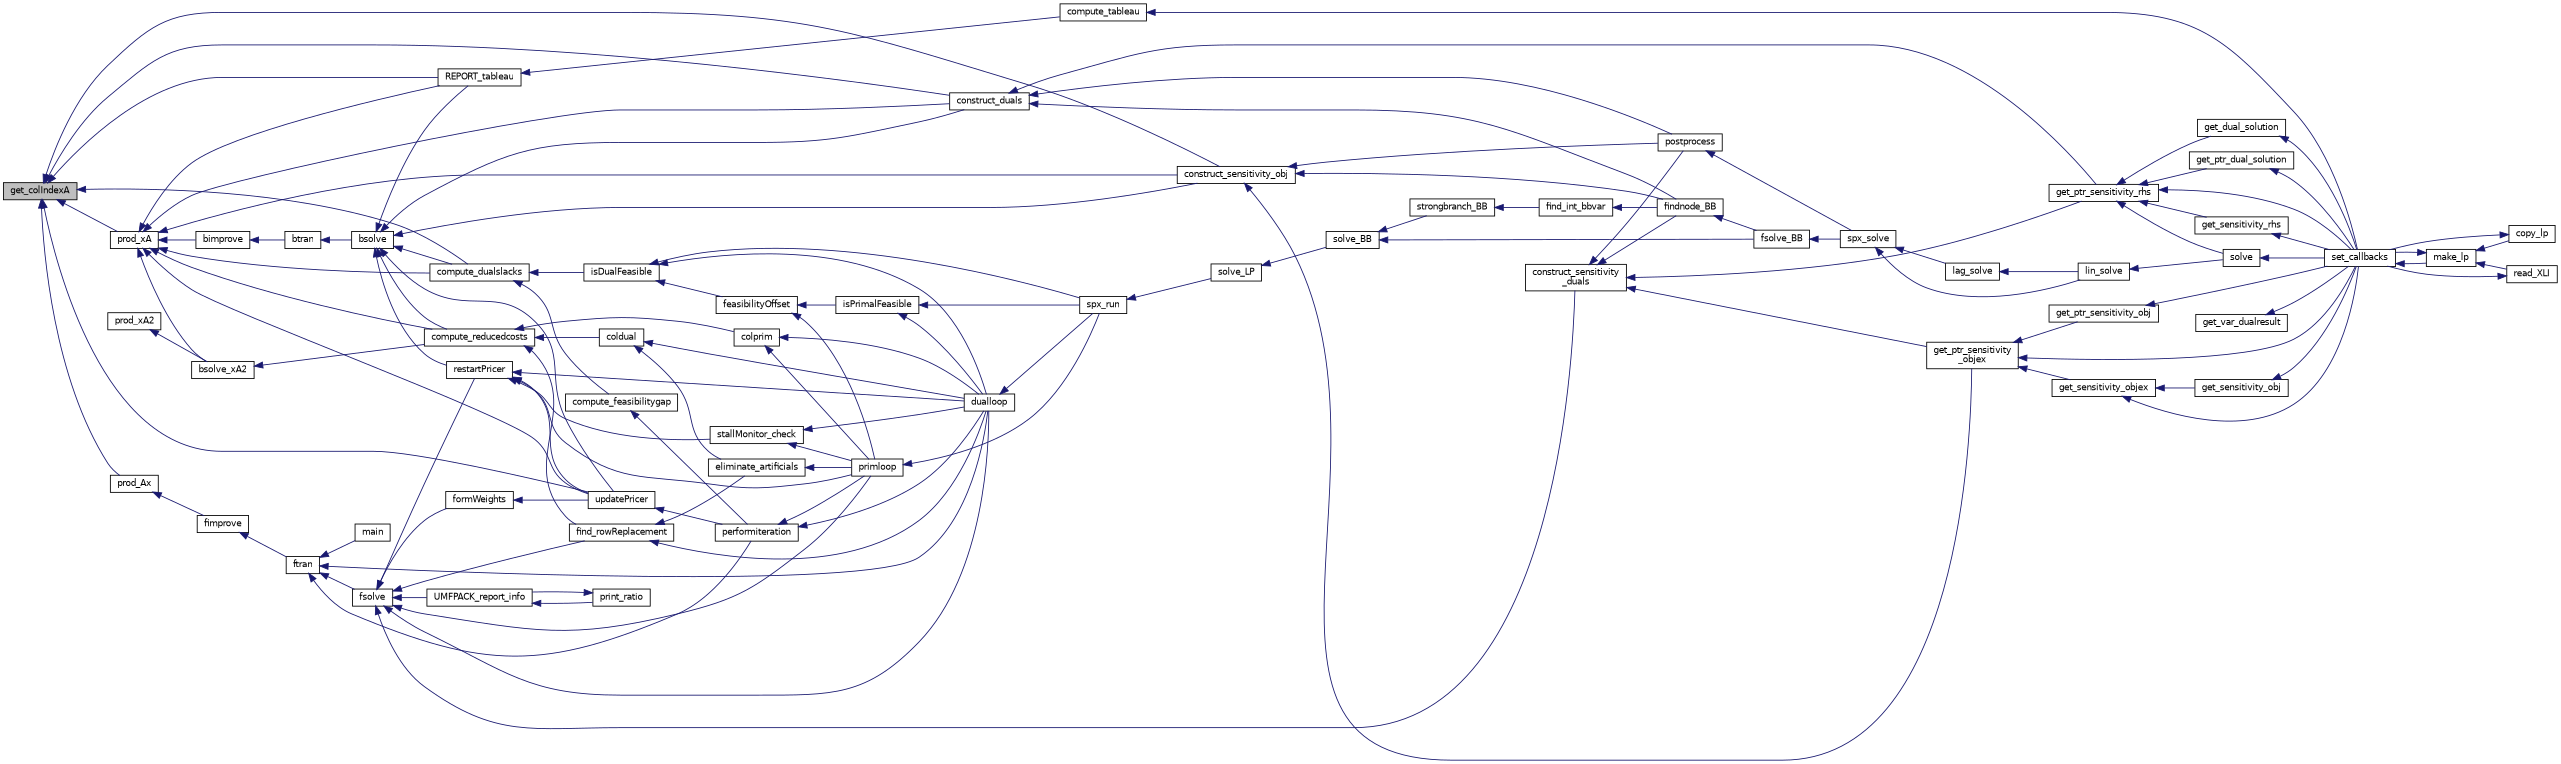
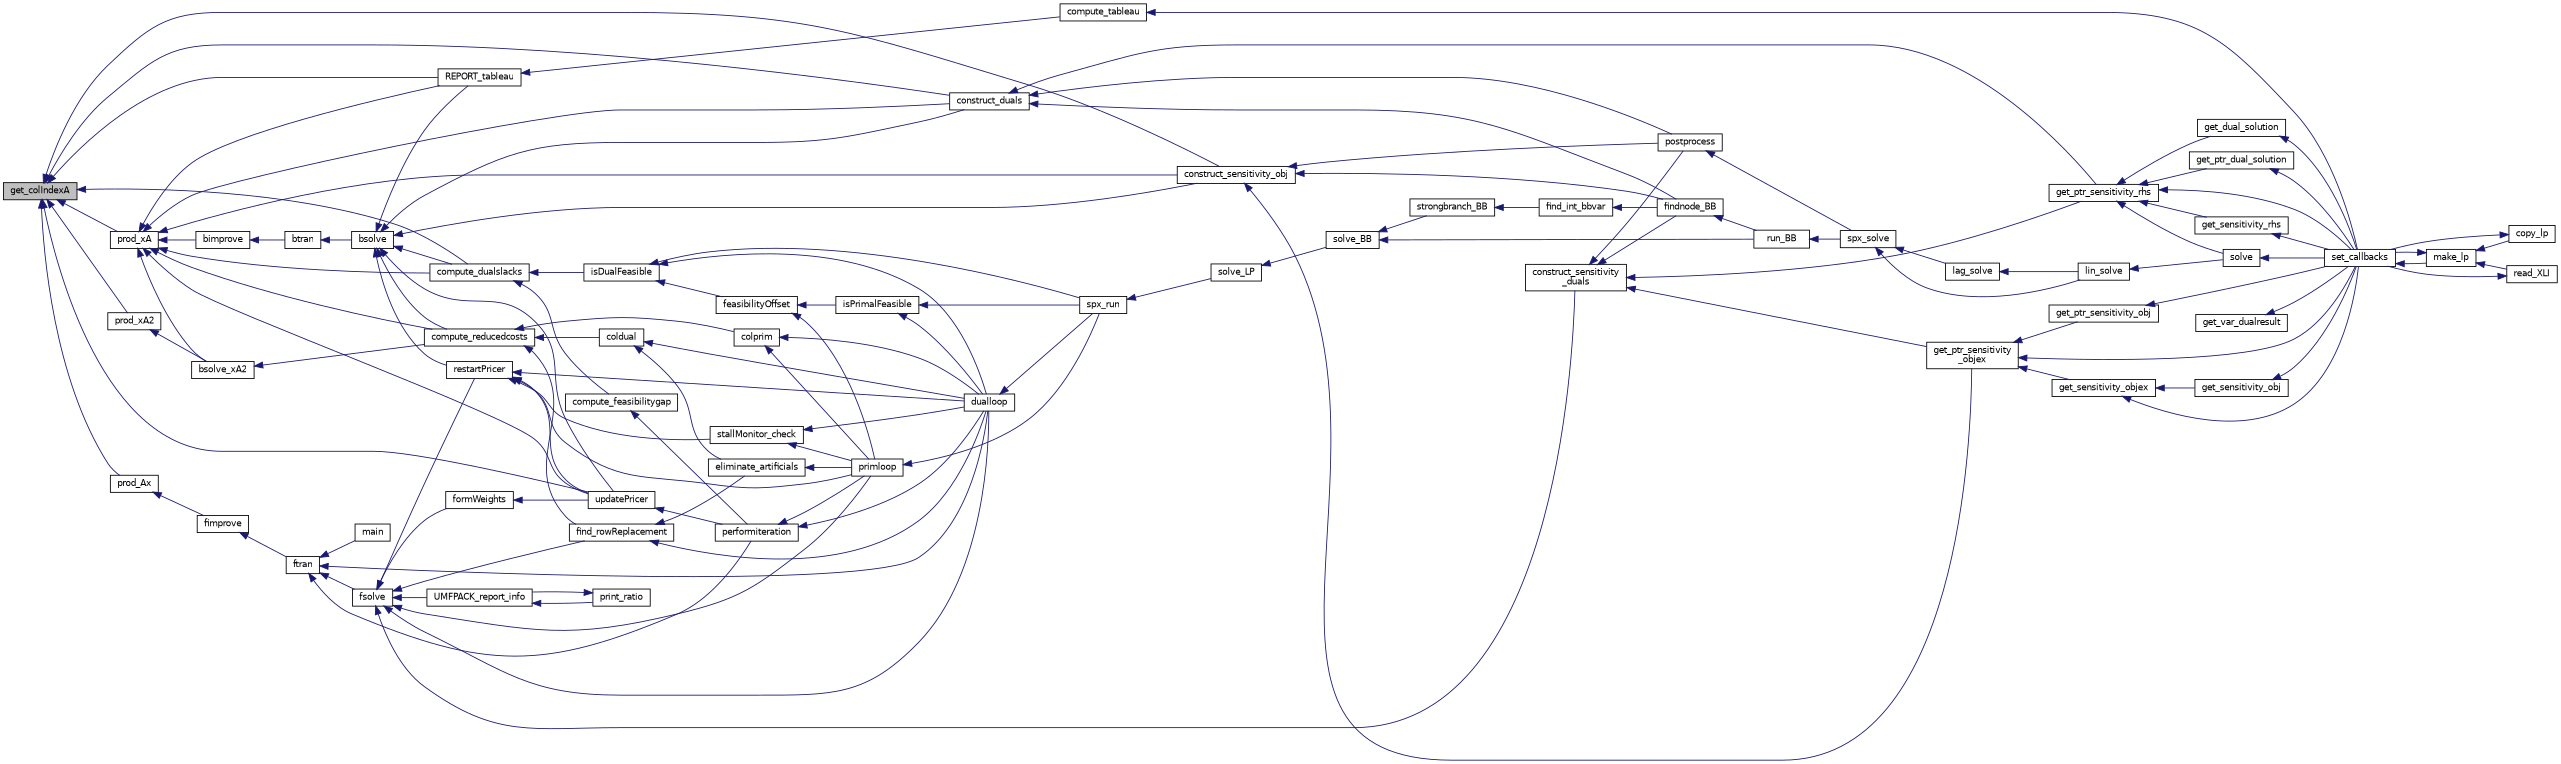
node "fsolve_BB": label "fsolve_BB" -> "run_BB"
edge "prod_xA2" -> "get_colIndexA": added
